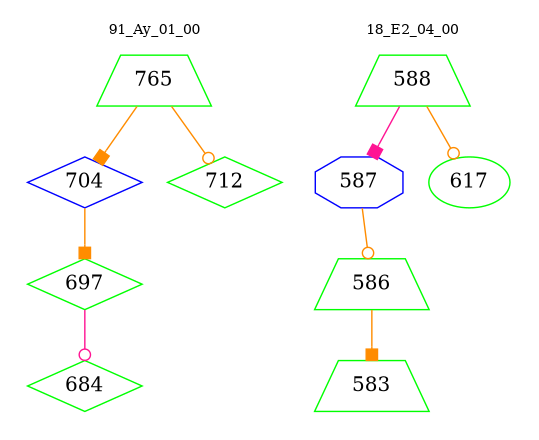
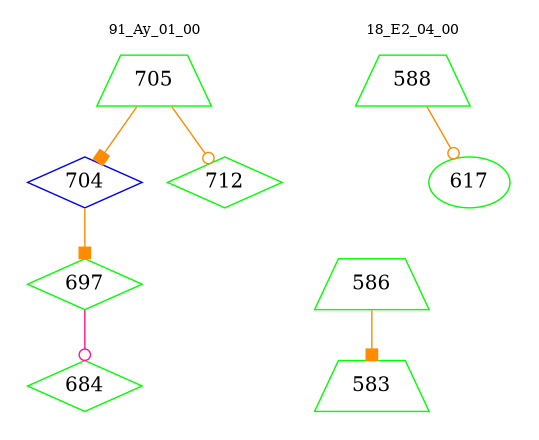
node "765": label "765" -> "705"
node "587": removed
